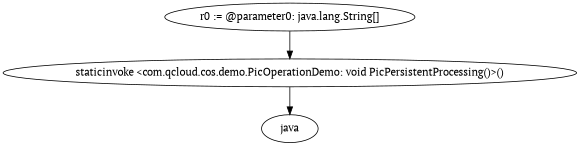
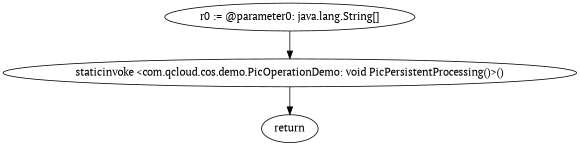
node "java": label "java" -> "return"
